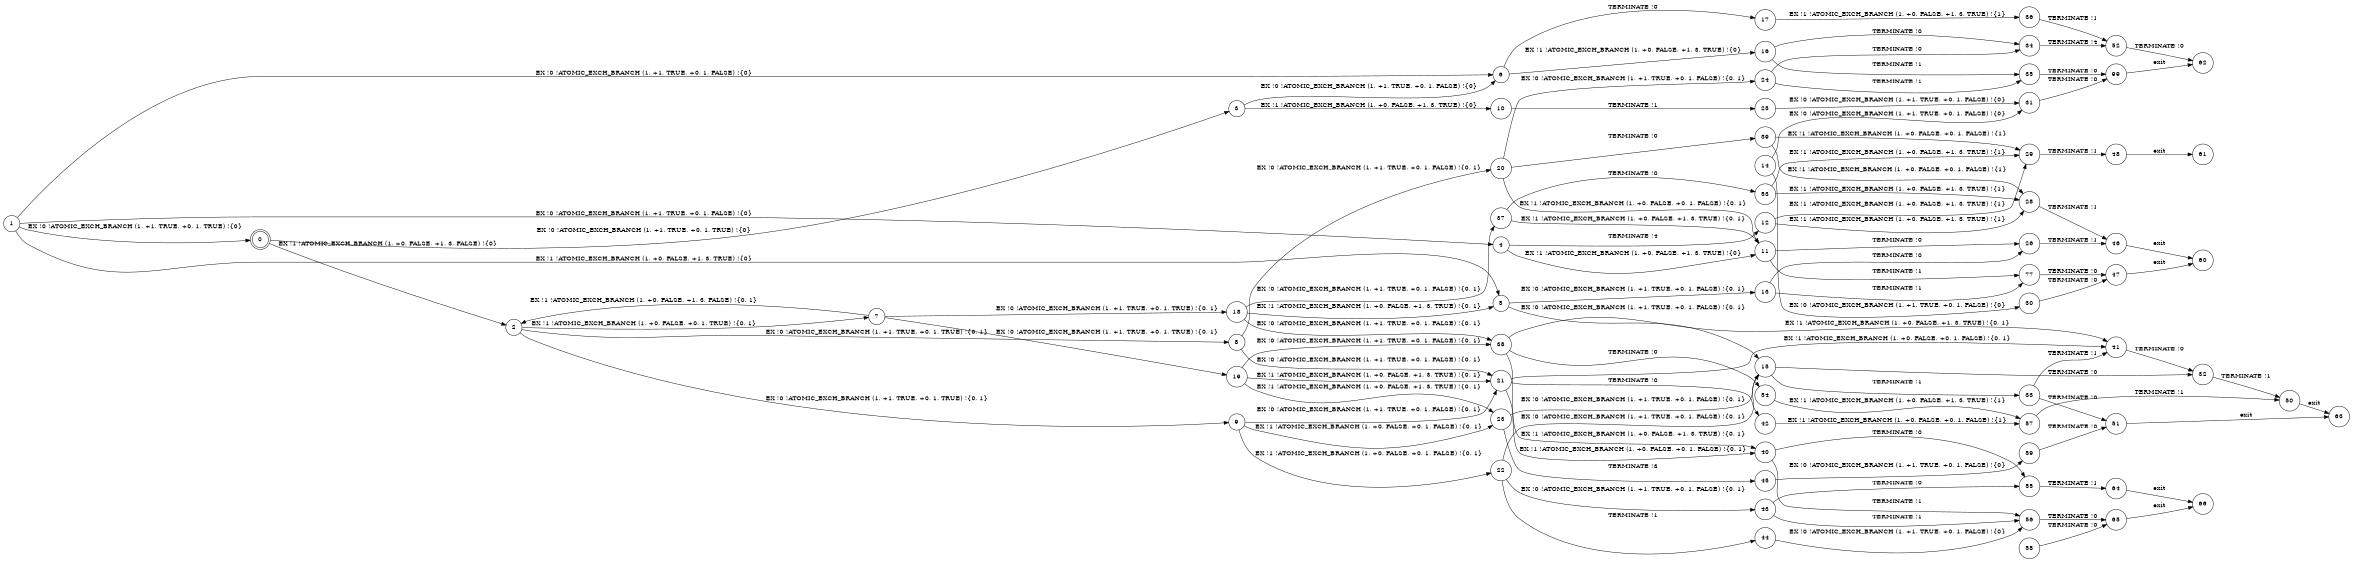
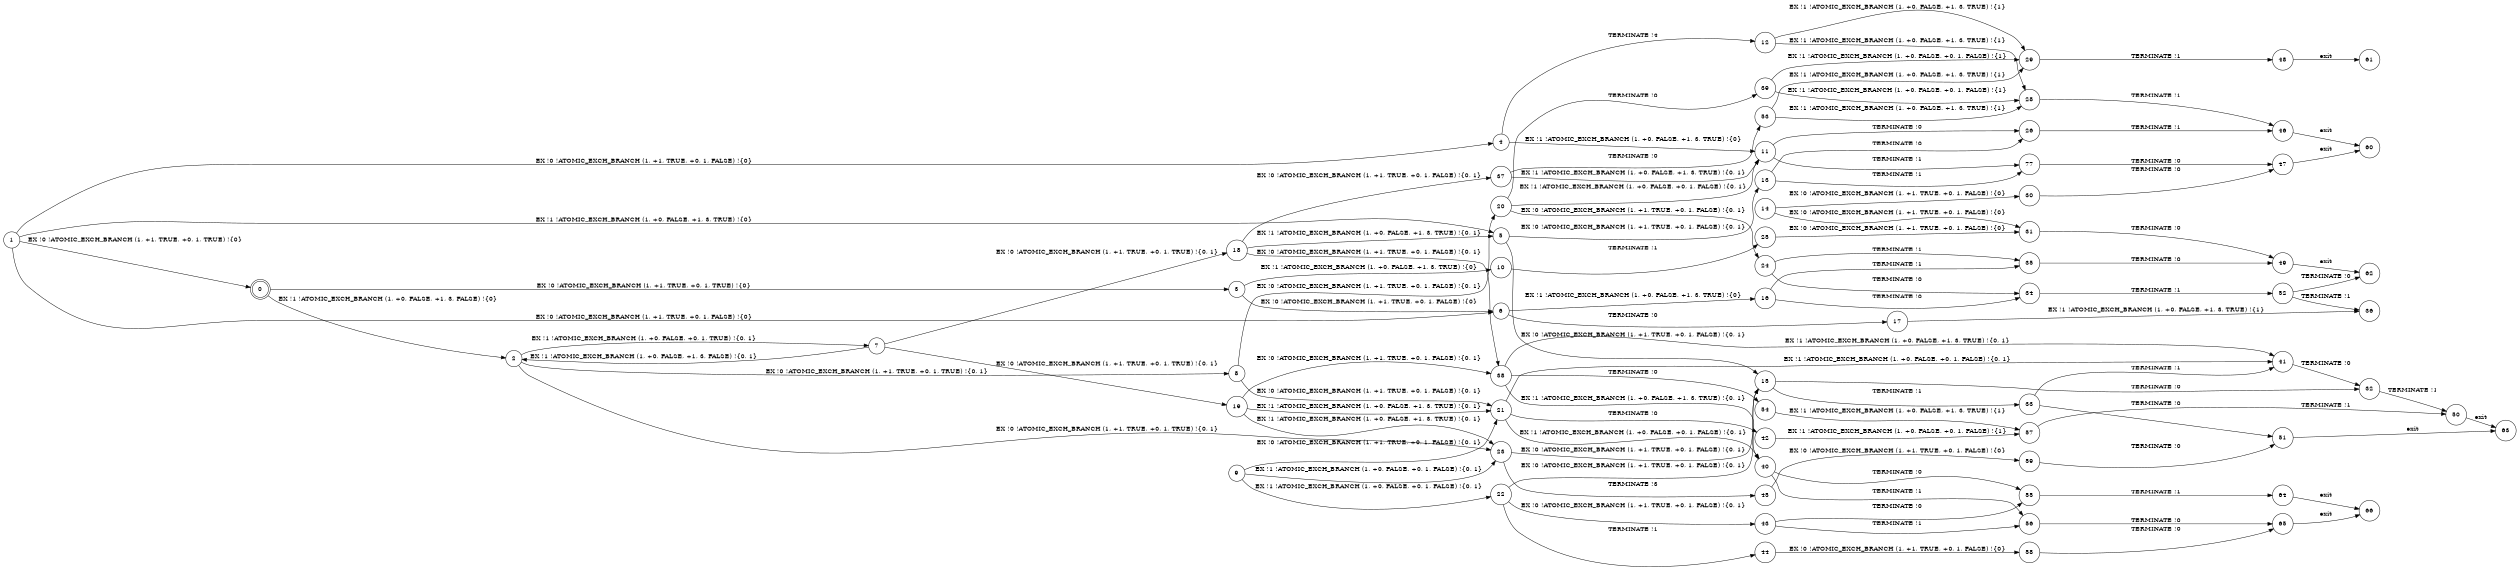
edge "36" -> "52": reversed
edge "34" -> "52": label "TERMINATE !4" -> "TERMINATE !1"
node "99": label "99" -> "49"
edge "2" -> "9": now "2" -> "23"
edge "44" -> "56": now "44" -> "58"
